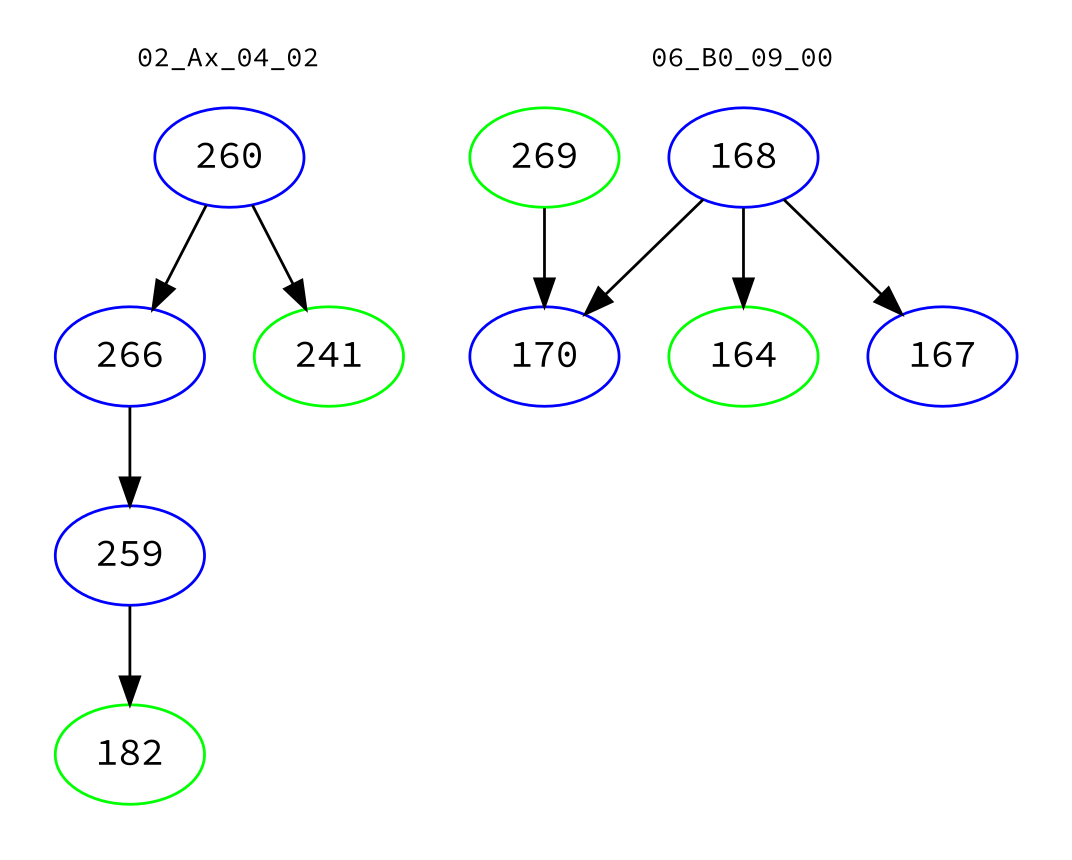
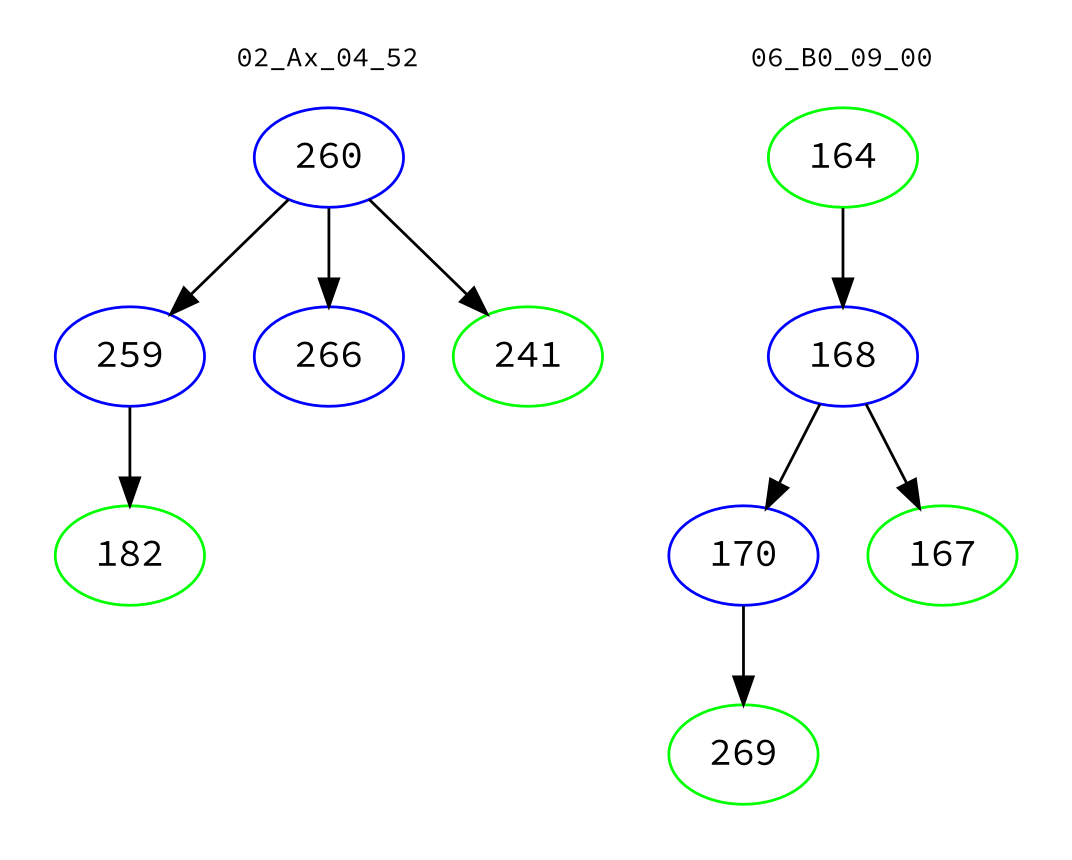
cluster "02_Ax_04_02": label "02_Ax_04_02" -> "02_Ax_04_52"
edge "269" -> "170": reversed
edge "168" -> "164": reversed
node "167": color blue -> green
edge "266" -> "259": now "260" -> "259"
